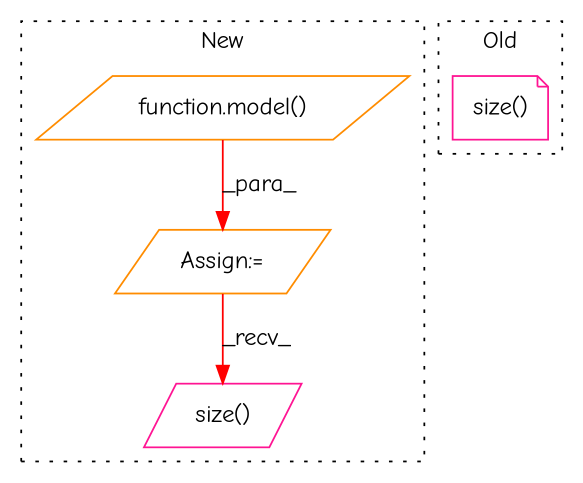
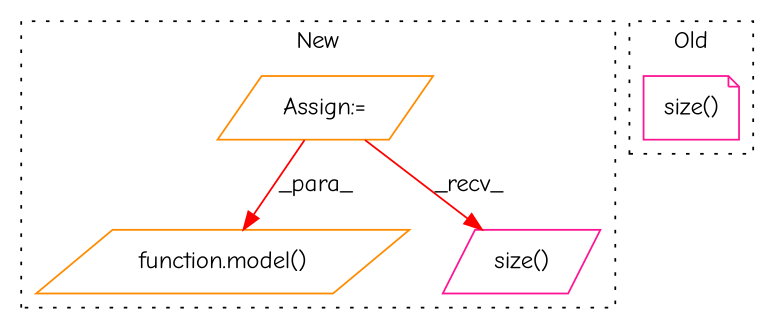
edge "function.model()" -> "Assign:=": reversed
